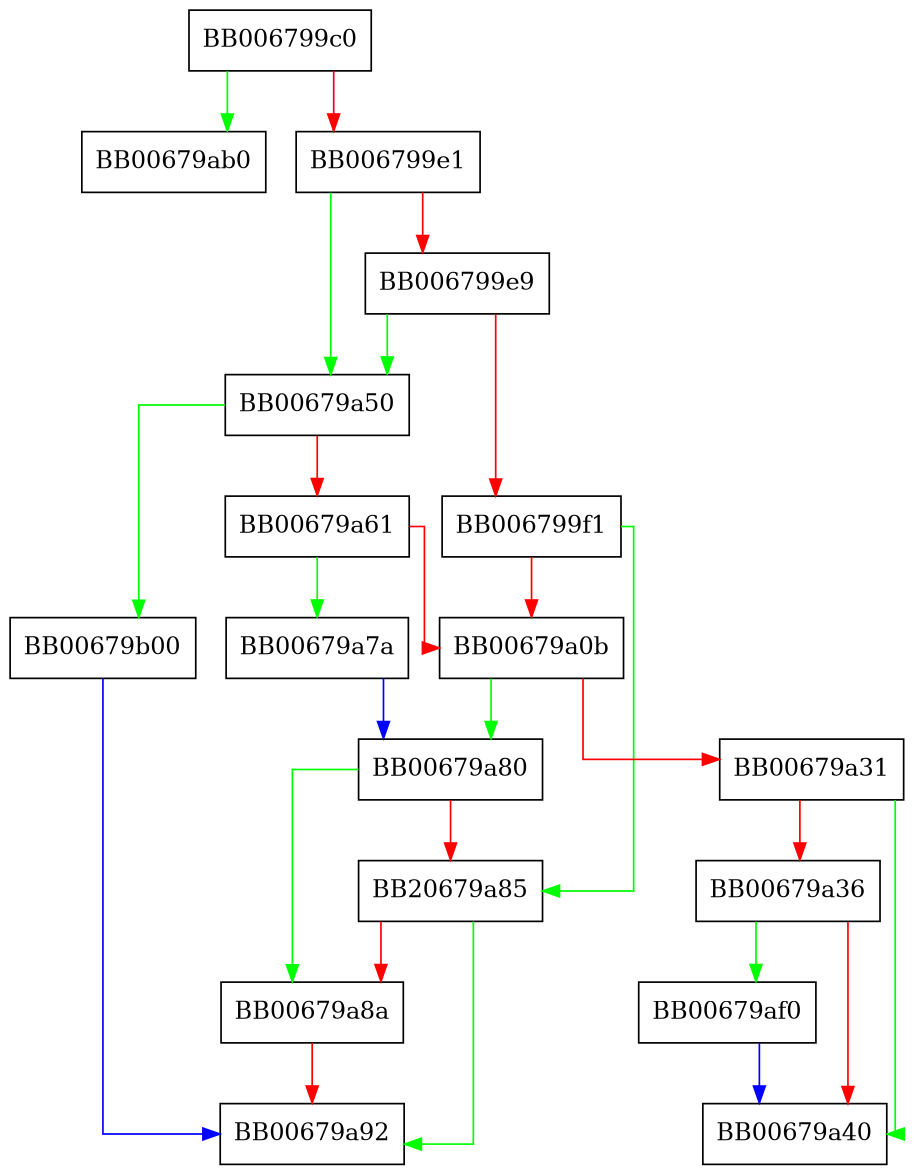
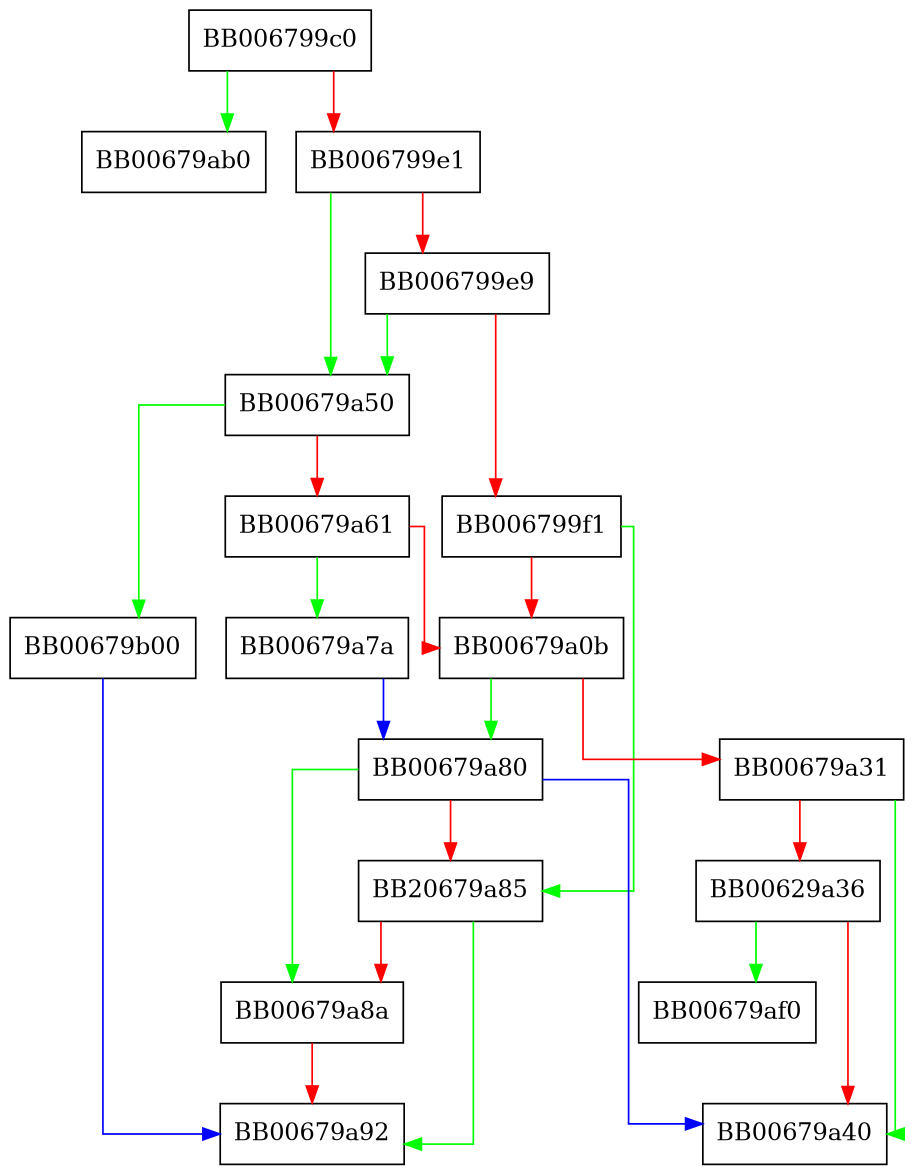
node "BB00679a36": label "BB00679a36" -> "BB00629a36"
edge "BB00679af0" -> "BB00679a40": now "BB00679a80" -> "BB00679a40"
